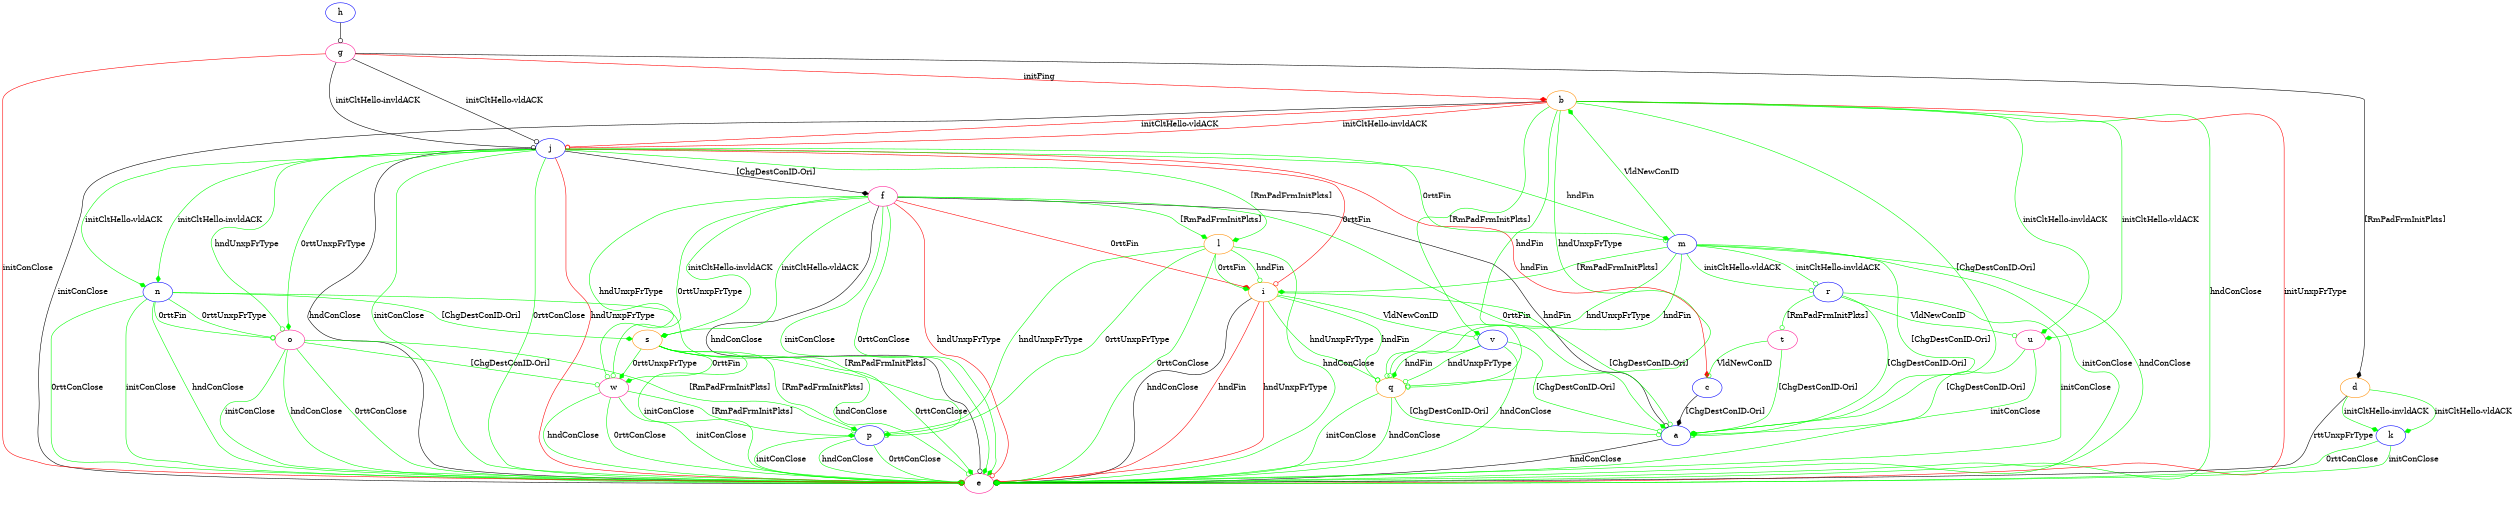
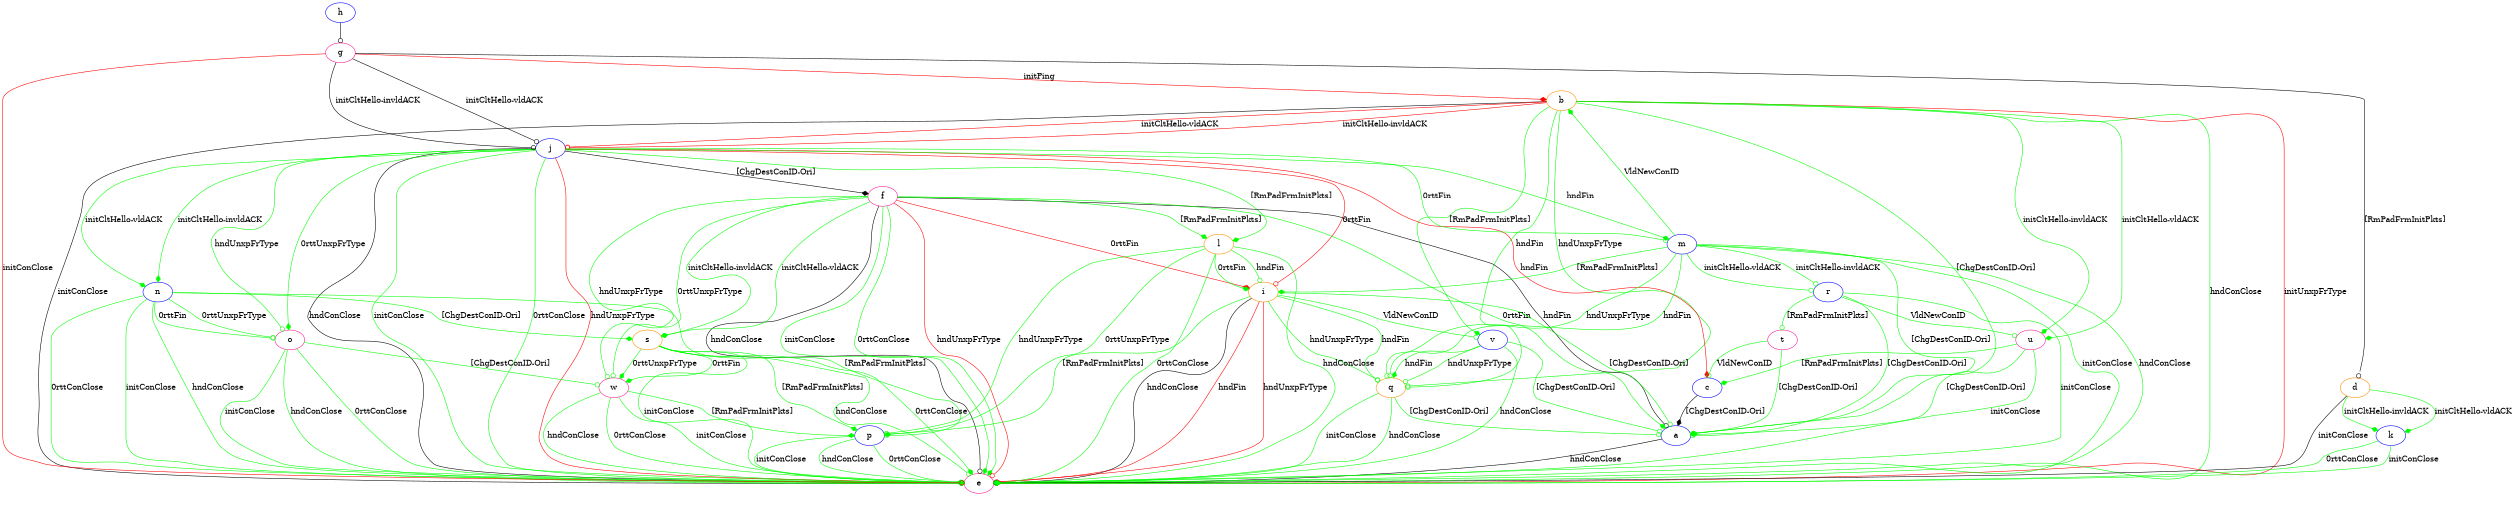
edge "g" -> "d": arrowhead diamond -> odot
edge "u" -> "c": added, label "[RmPadFrmInitPkts]"
edge "o" -> "p": now "i" -> "p"
edge "d" -> "e": label "rttUnxpFrType " -> "initConClose "
